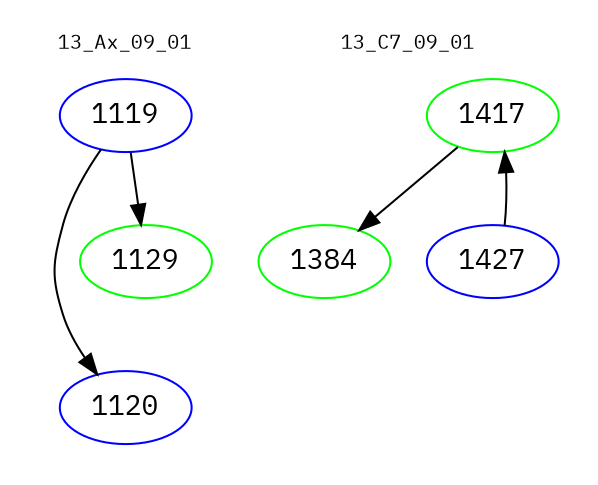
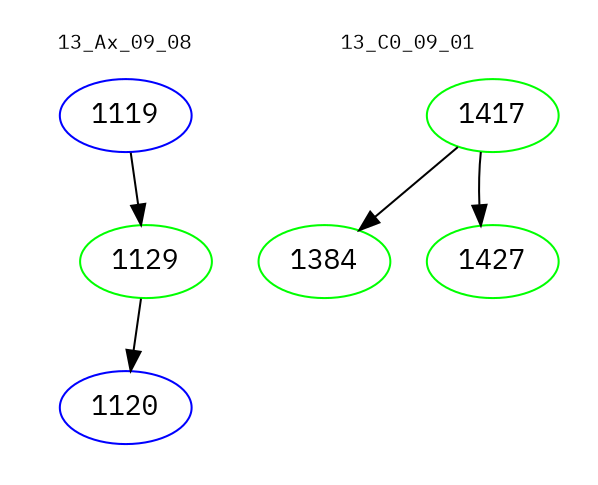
cluster "13_Ax_09_01": label "13_Ax_09_01" -> "13_Ax_09_08"
cluster "13_C7_09_01": label "13_C7_09_01" -> "13_C0_09_01"
edge "1427" -> "1417": reversed
edge "1119" -> "1120": now "1129" -> "1120"
node "1427": color blue -> green
